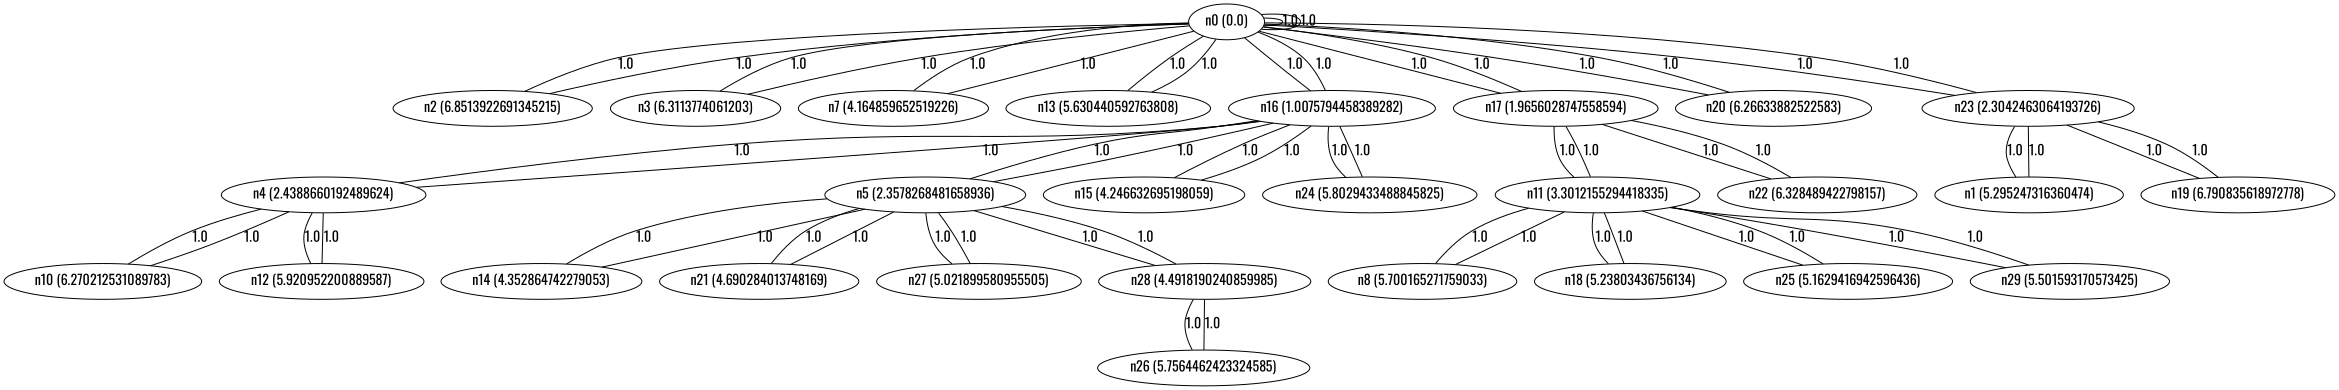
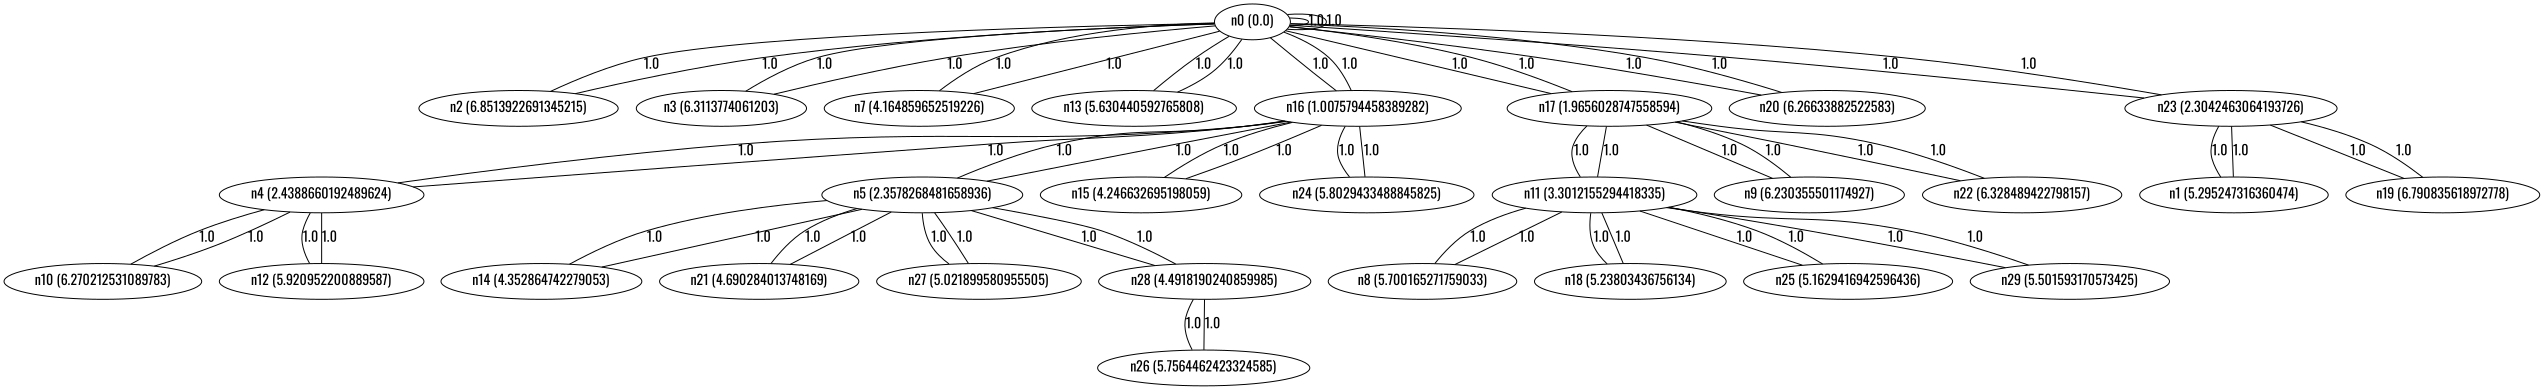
node "n13 (5.630440592763808)": label "n13 (5.630440592763808)" -> "n13 (5.630440592765808)"
node "n9 (6.230355501174927)": added
